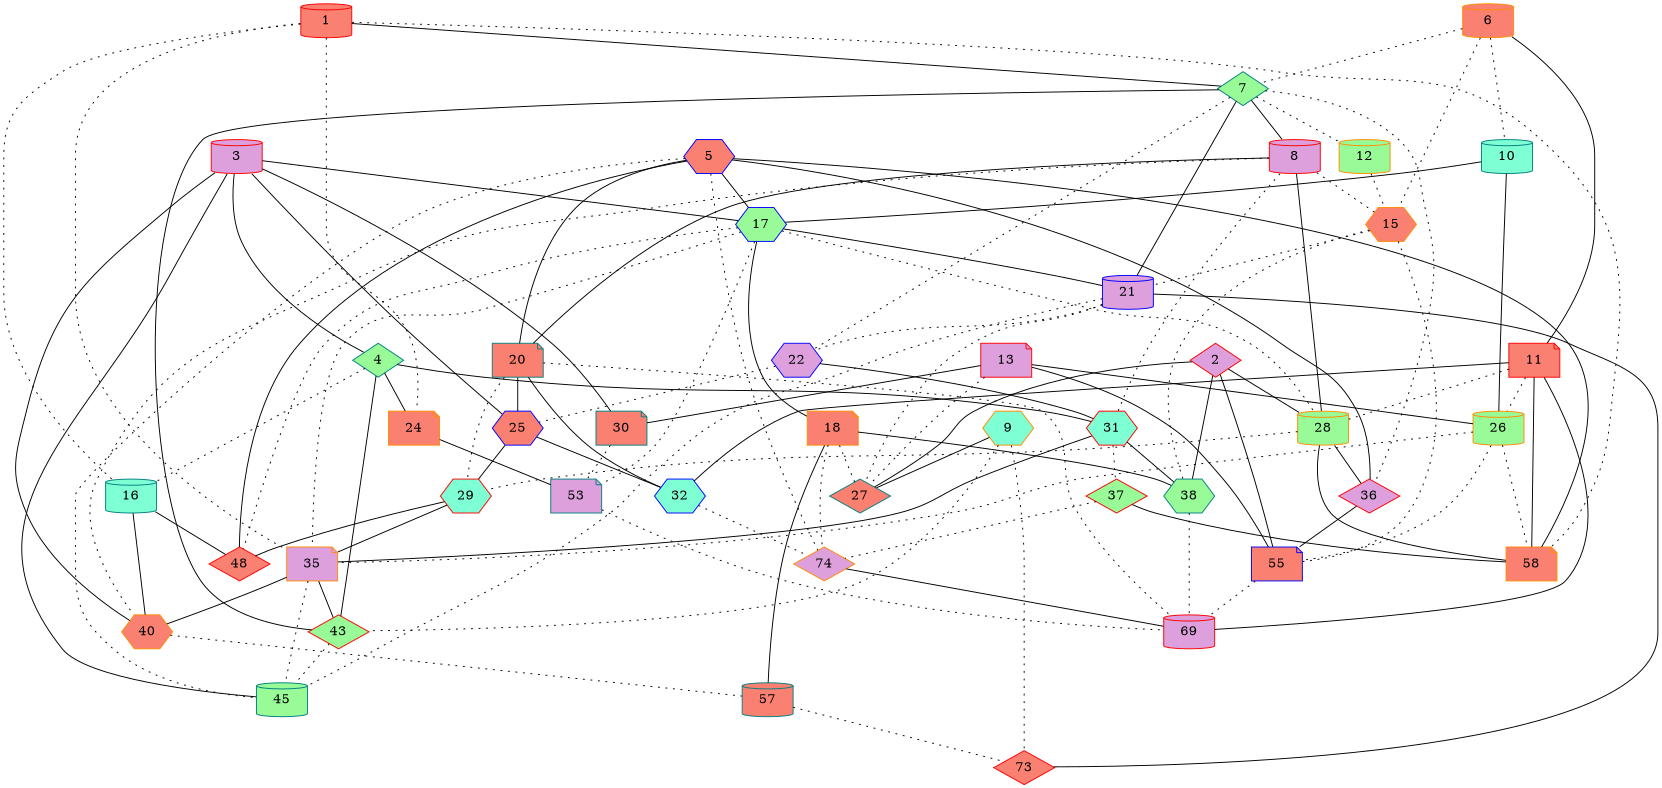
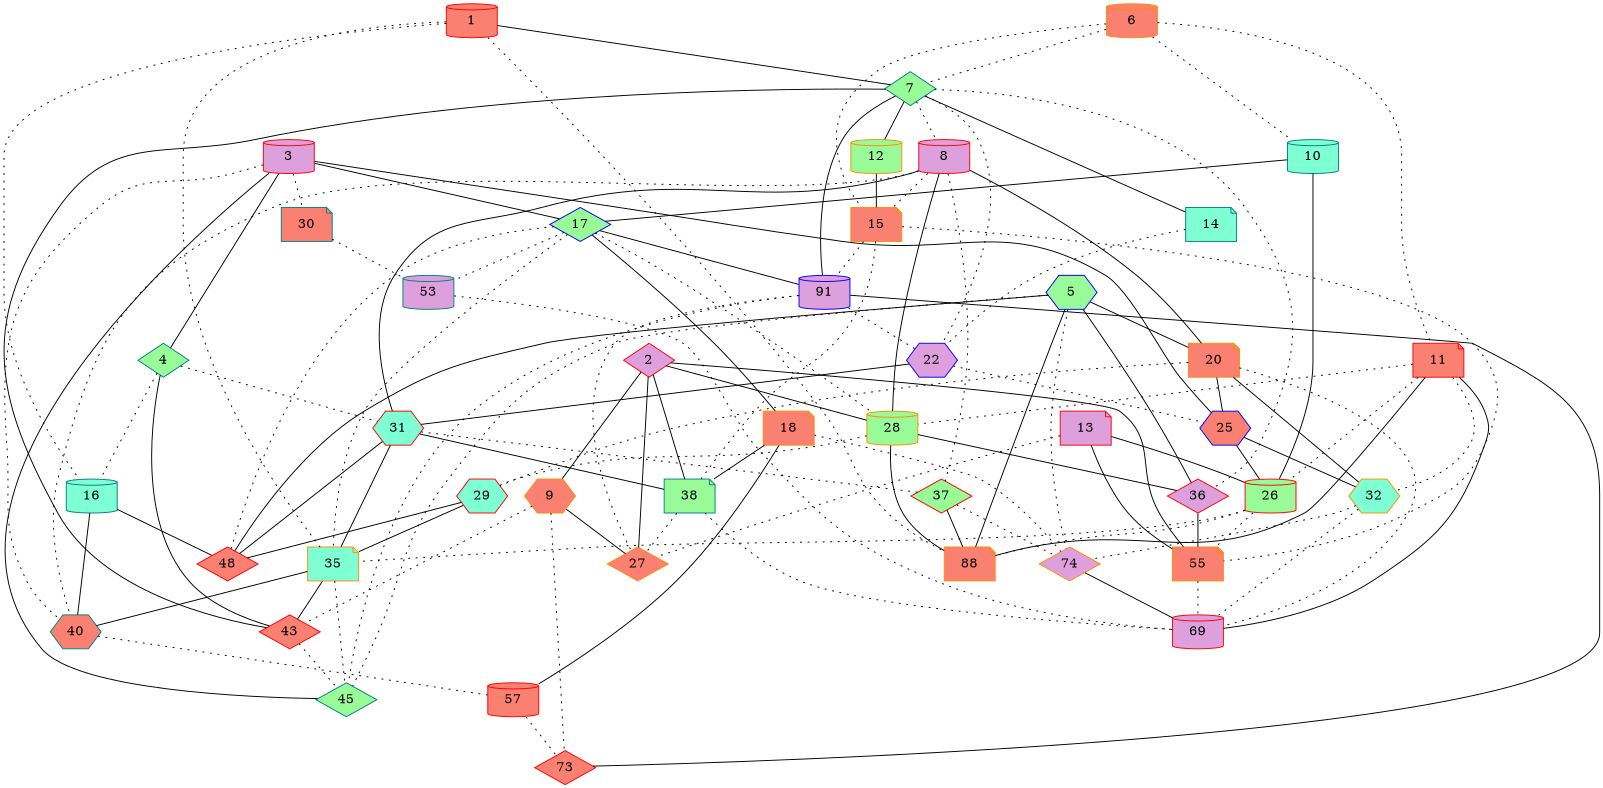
edge "7" -- "12": style dotted -> solid
edge "7" -- "8": style solid -> dotted
node "5": fillcolor salmon -> palegreen
edge "6" -- "11": style solid -> dotted
edge "5" -- "17": removed
edge "12" -- "15": style dotted -> solid
node "17": shape hexagon -> diamond
node "14": added
node "15": shape hexagon -> note
edge "3" -- "30": style solid -> dotted
node "21": label "21" -> "91"
edge "8" -- "31": style dotted -> solid
edge "8" -- "37": added
node "20": color teal -> darkorange
edge "3" -- "40": style solid -> dotted
edge "11" -- "32": style solid -> dotted
edge "4" -- "31": style solid -> dotted
edge "13" -- "30": removed
edge "2" -- "9": added
node "24": removed
node "9": fillcolor aquamarine -> salmon
node "26": color darkorange -> red
edge "18" -- "27": now "38" -- "27"
edge "25" -- "29": now "25" -- "26"
node "53": shape note -> cylinder
node "32": color blue -> darkorange
node "27": color teal -> darkorange
node "38": shape hexagon -> note
edge "31" -- "48": added
edge "32" -- "69": added
node "35": fillcolor plum -> aquamarine
node "55": color blue -> darkorange
node "58": label "58" -> "88"
node "40": color darkorange -> teal
node "43": fillcolor palegreen -> salmon
node "45": shape cylinder -> diamond
node "57": color teal -> red
